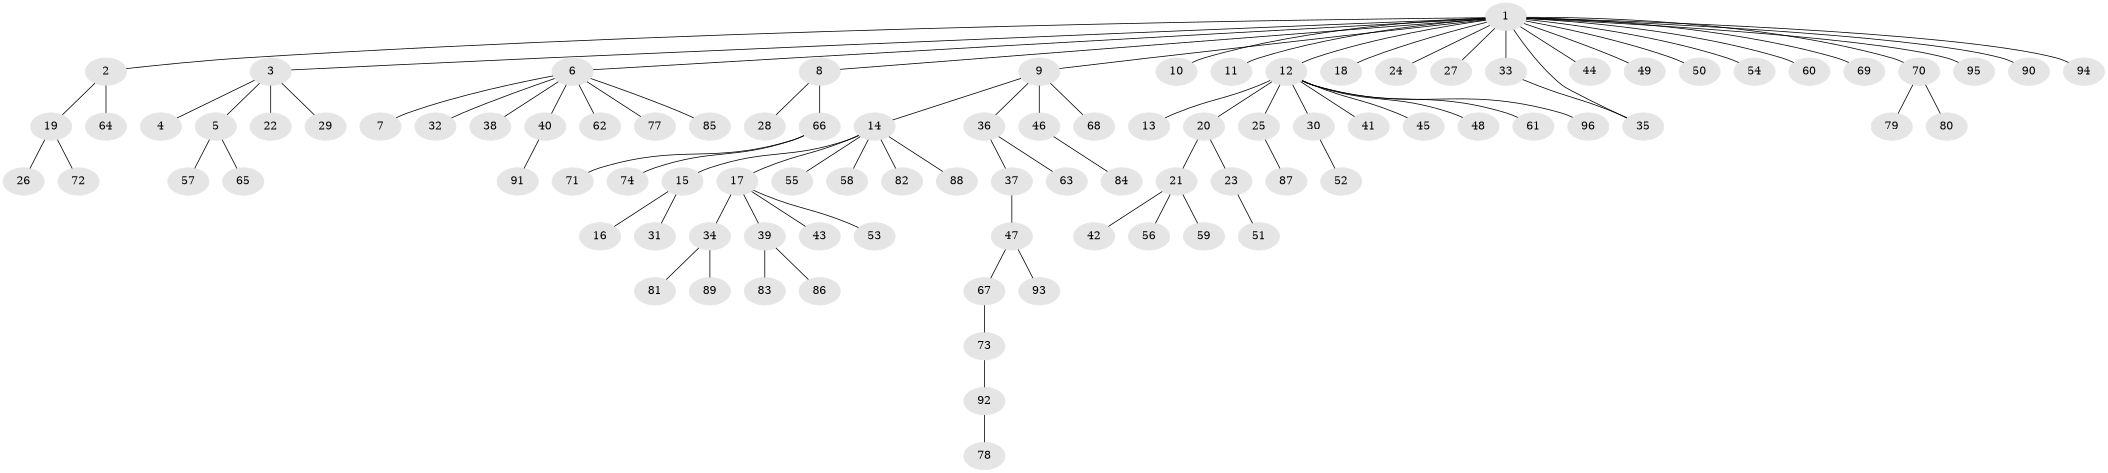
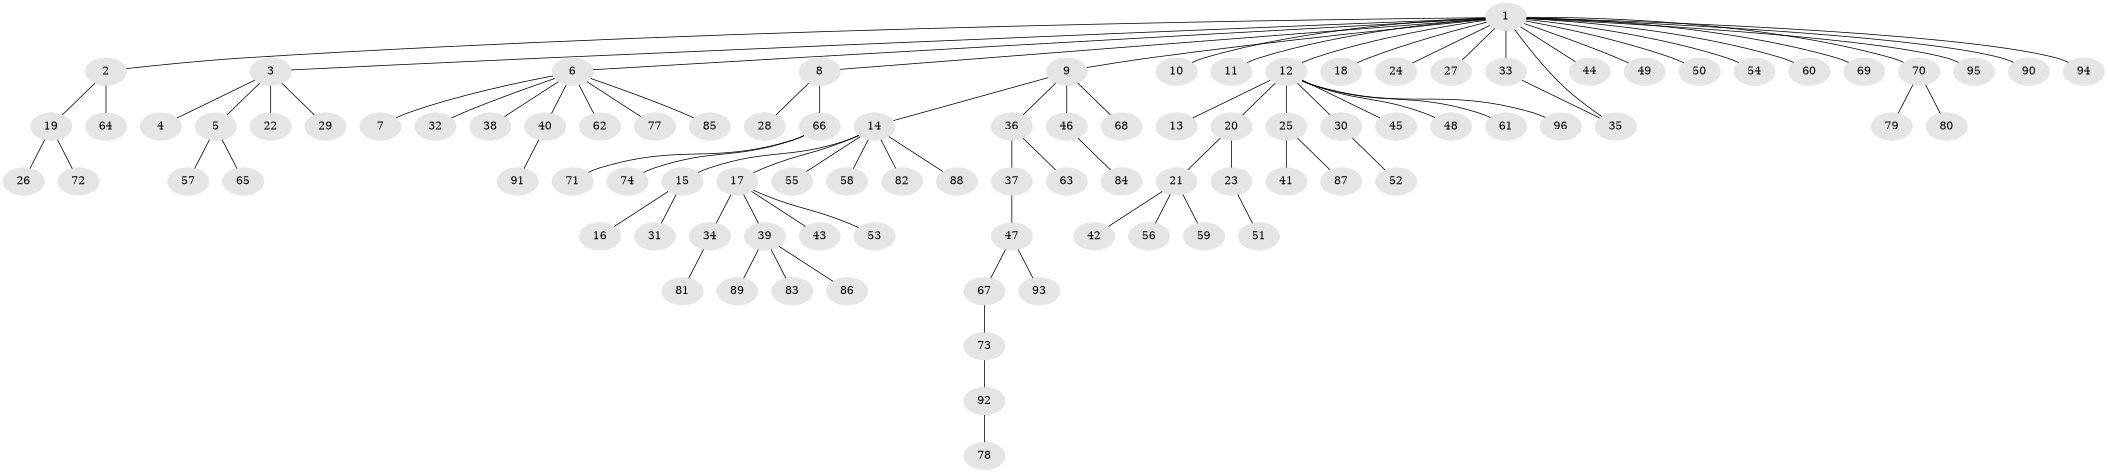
edge "12" -- "41": now "25" -- "41"
edge "34" -- "89": now "39" -- "89"
